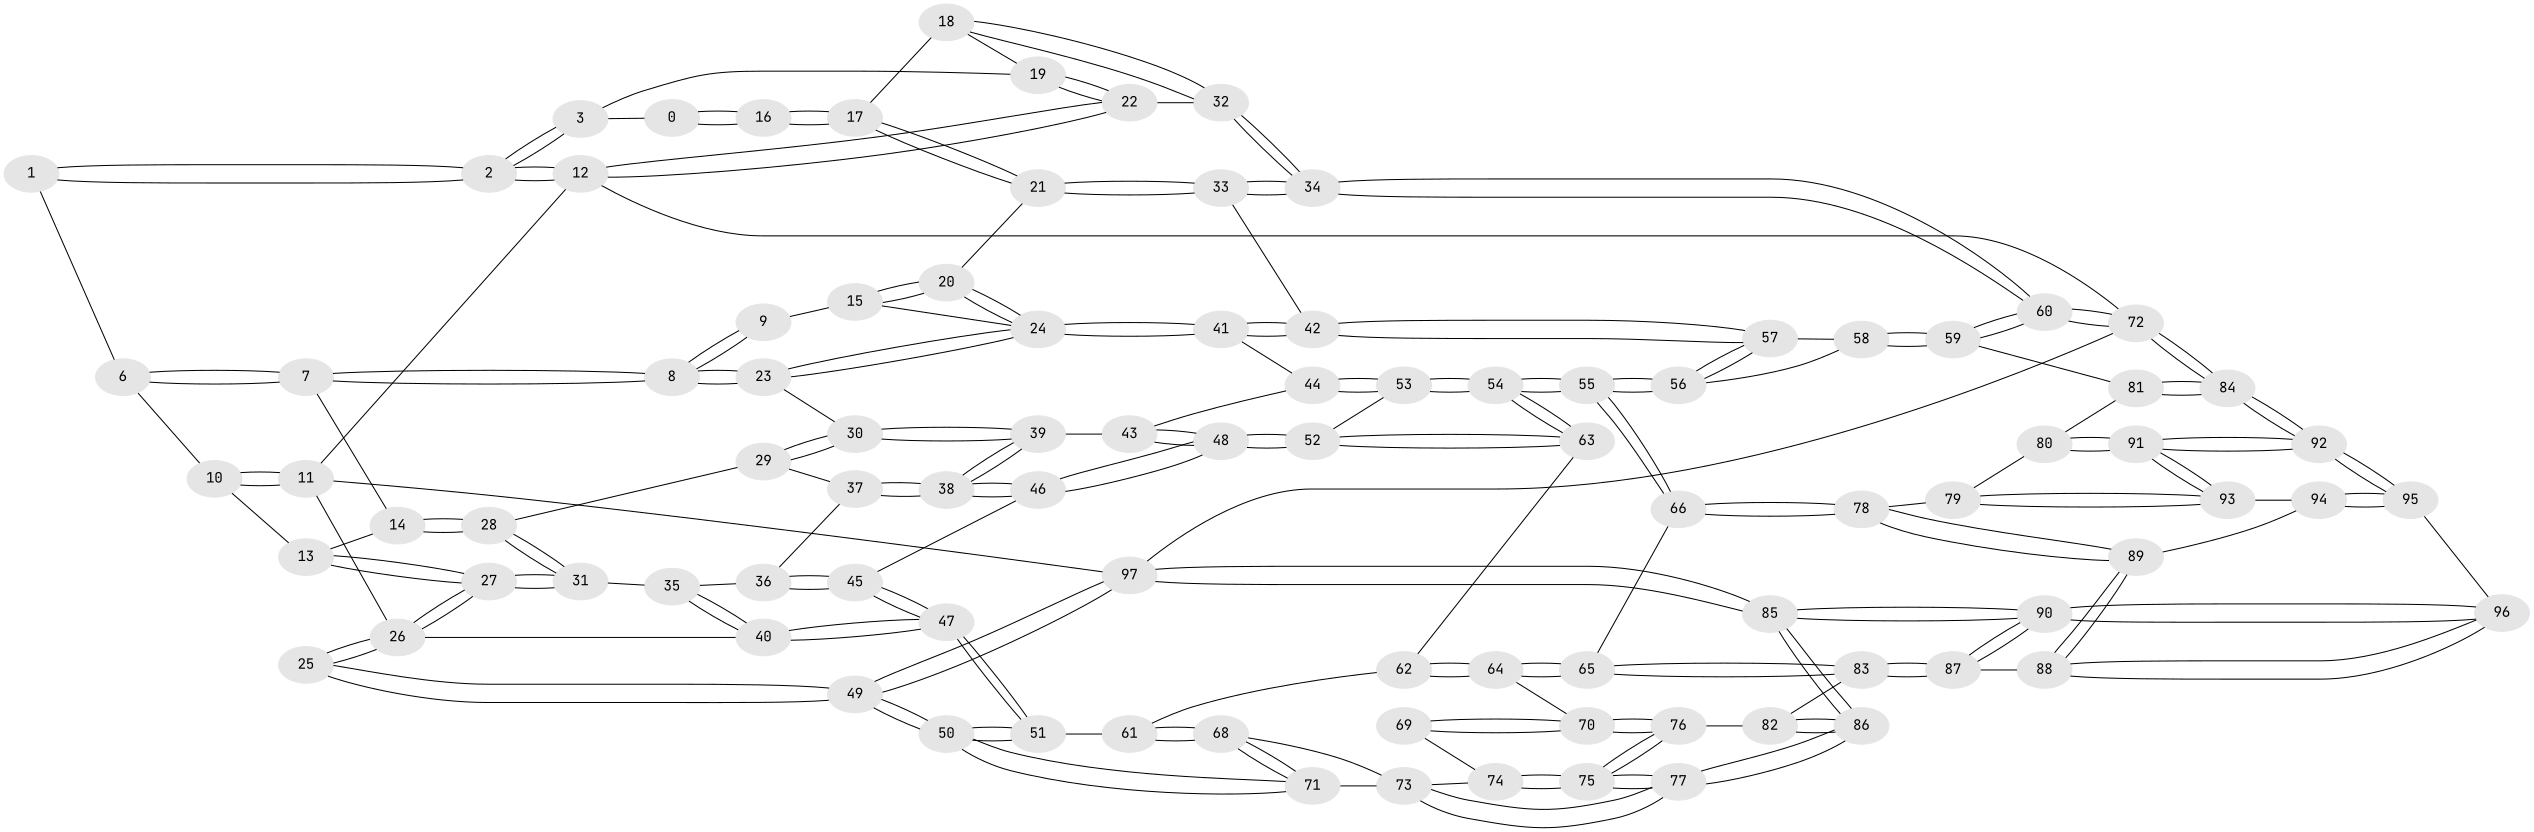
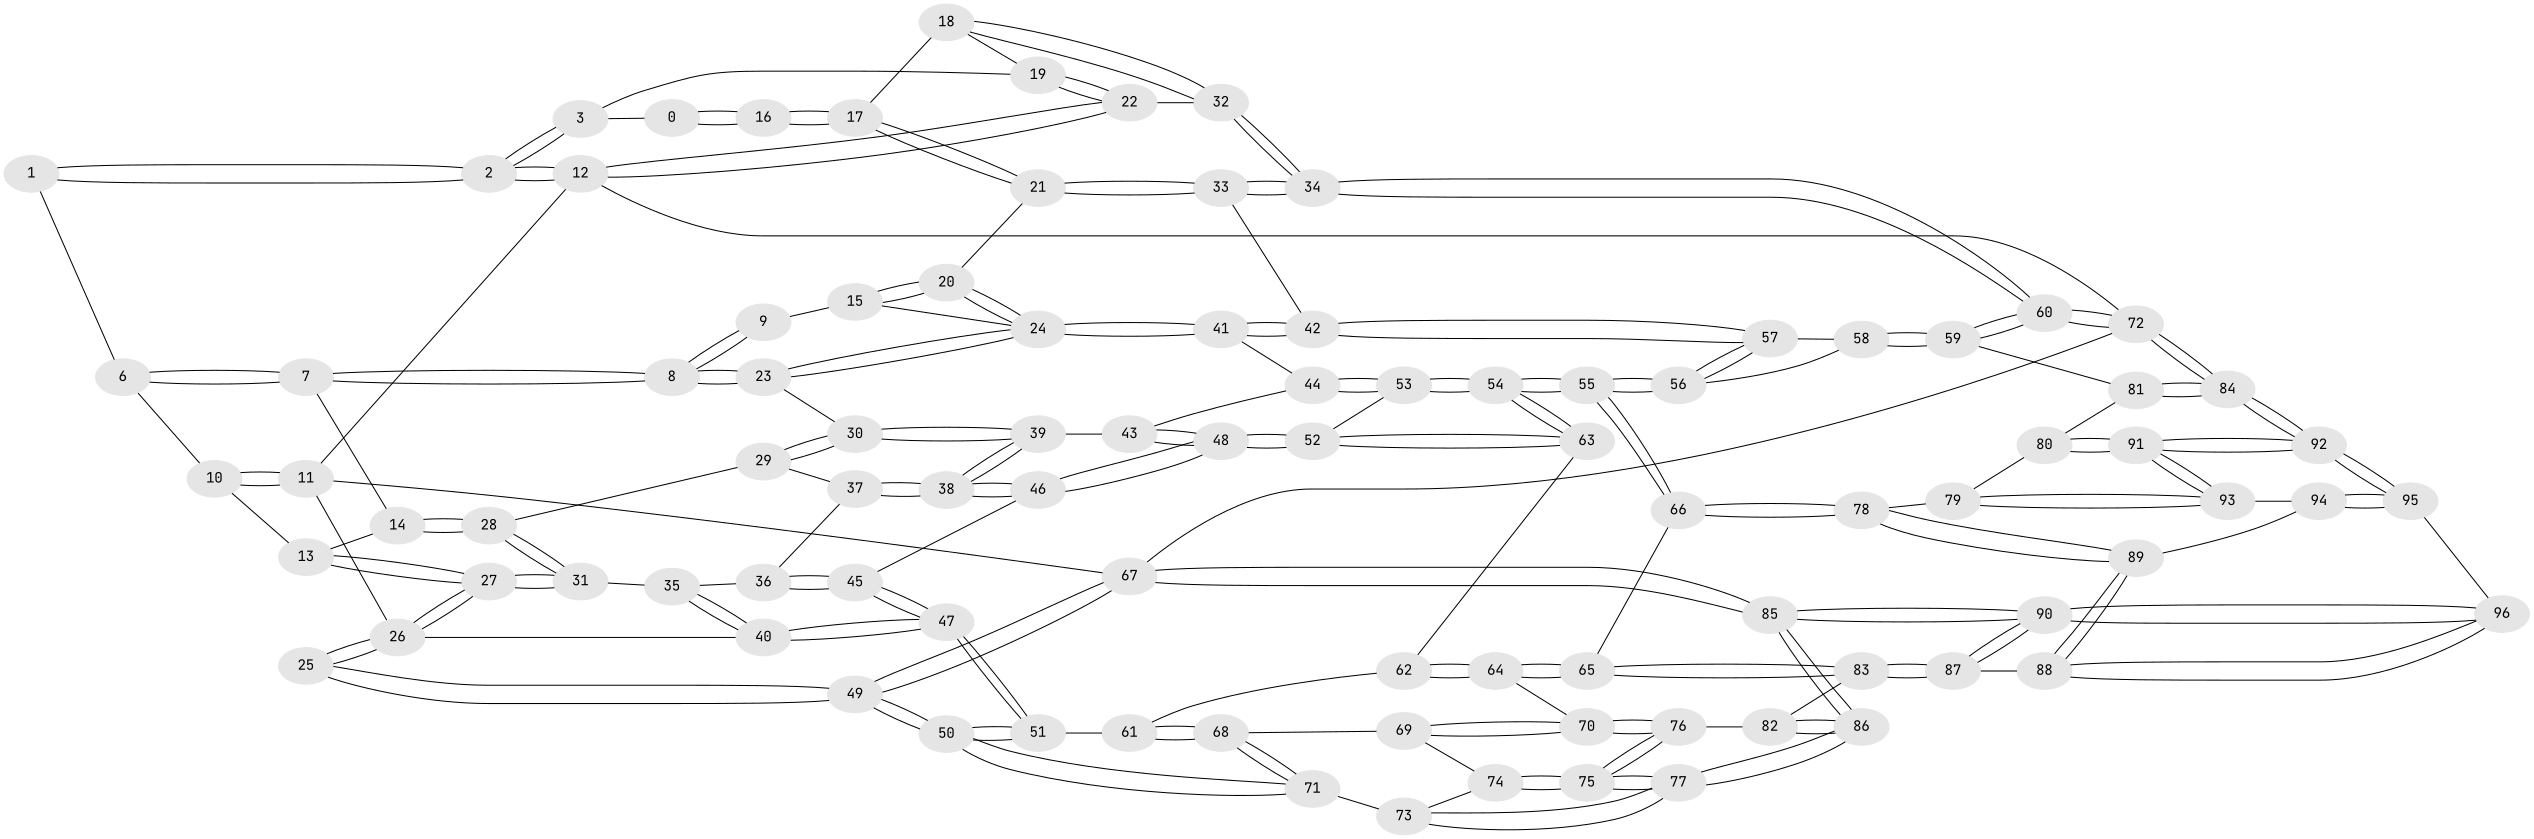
node "97": label "97" -> "67"
edge "68" -- "73": now "68" -- "69"
